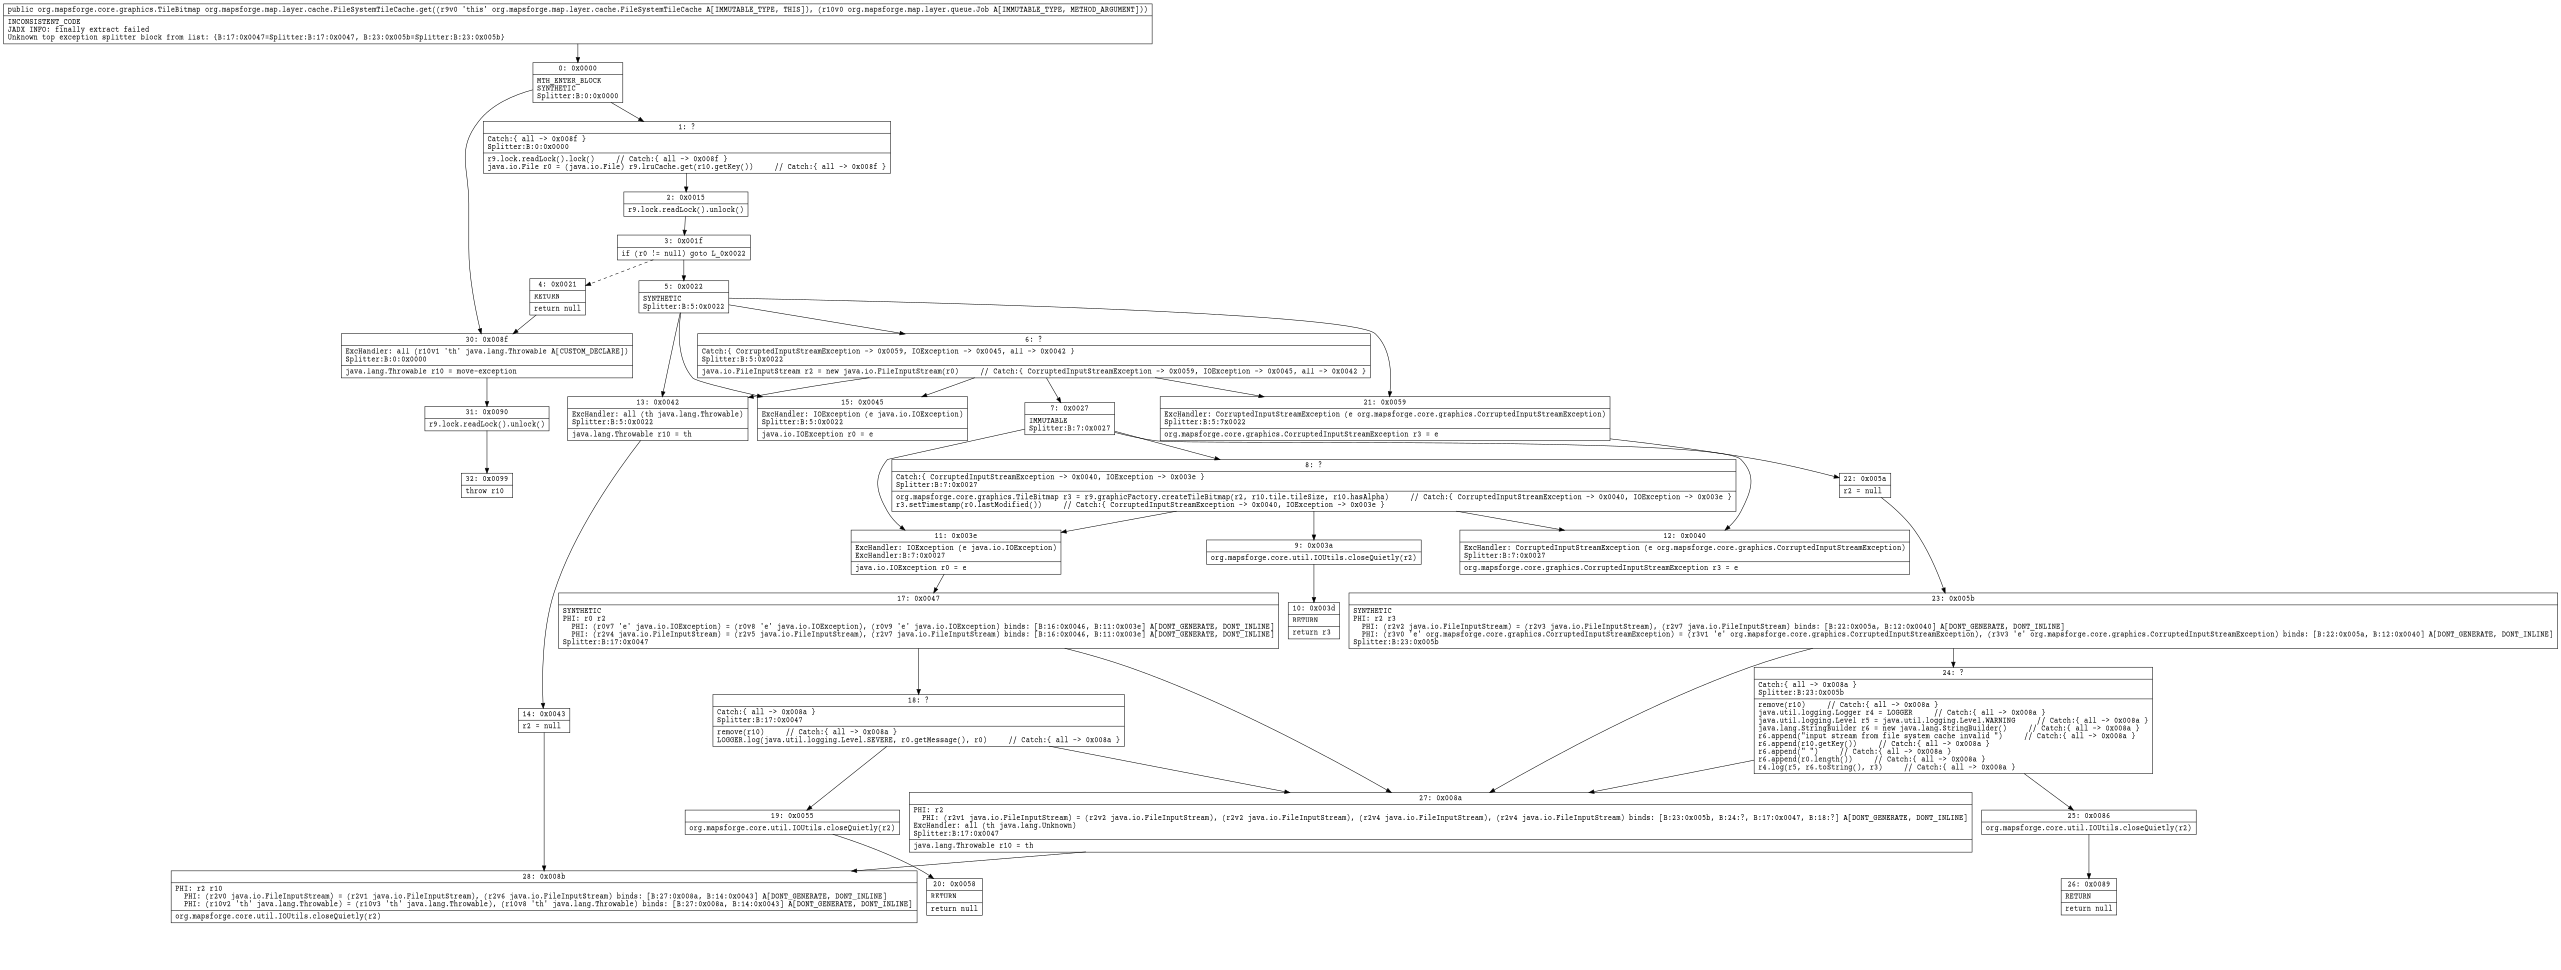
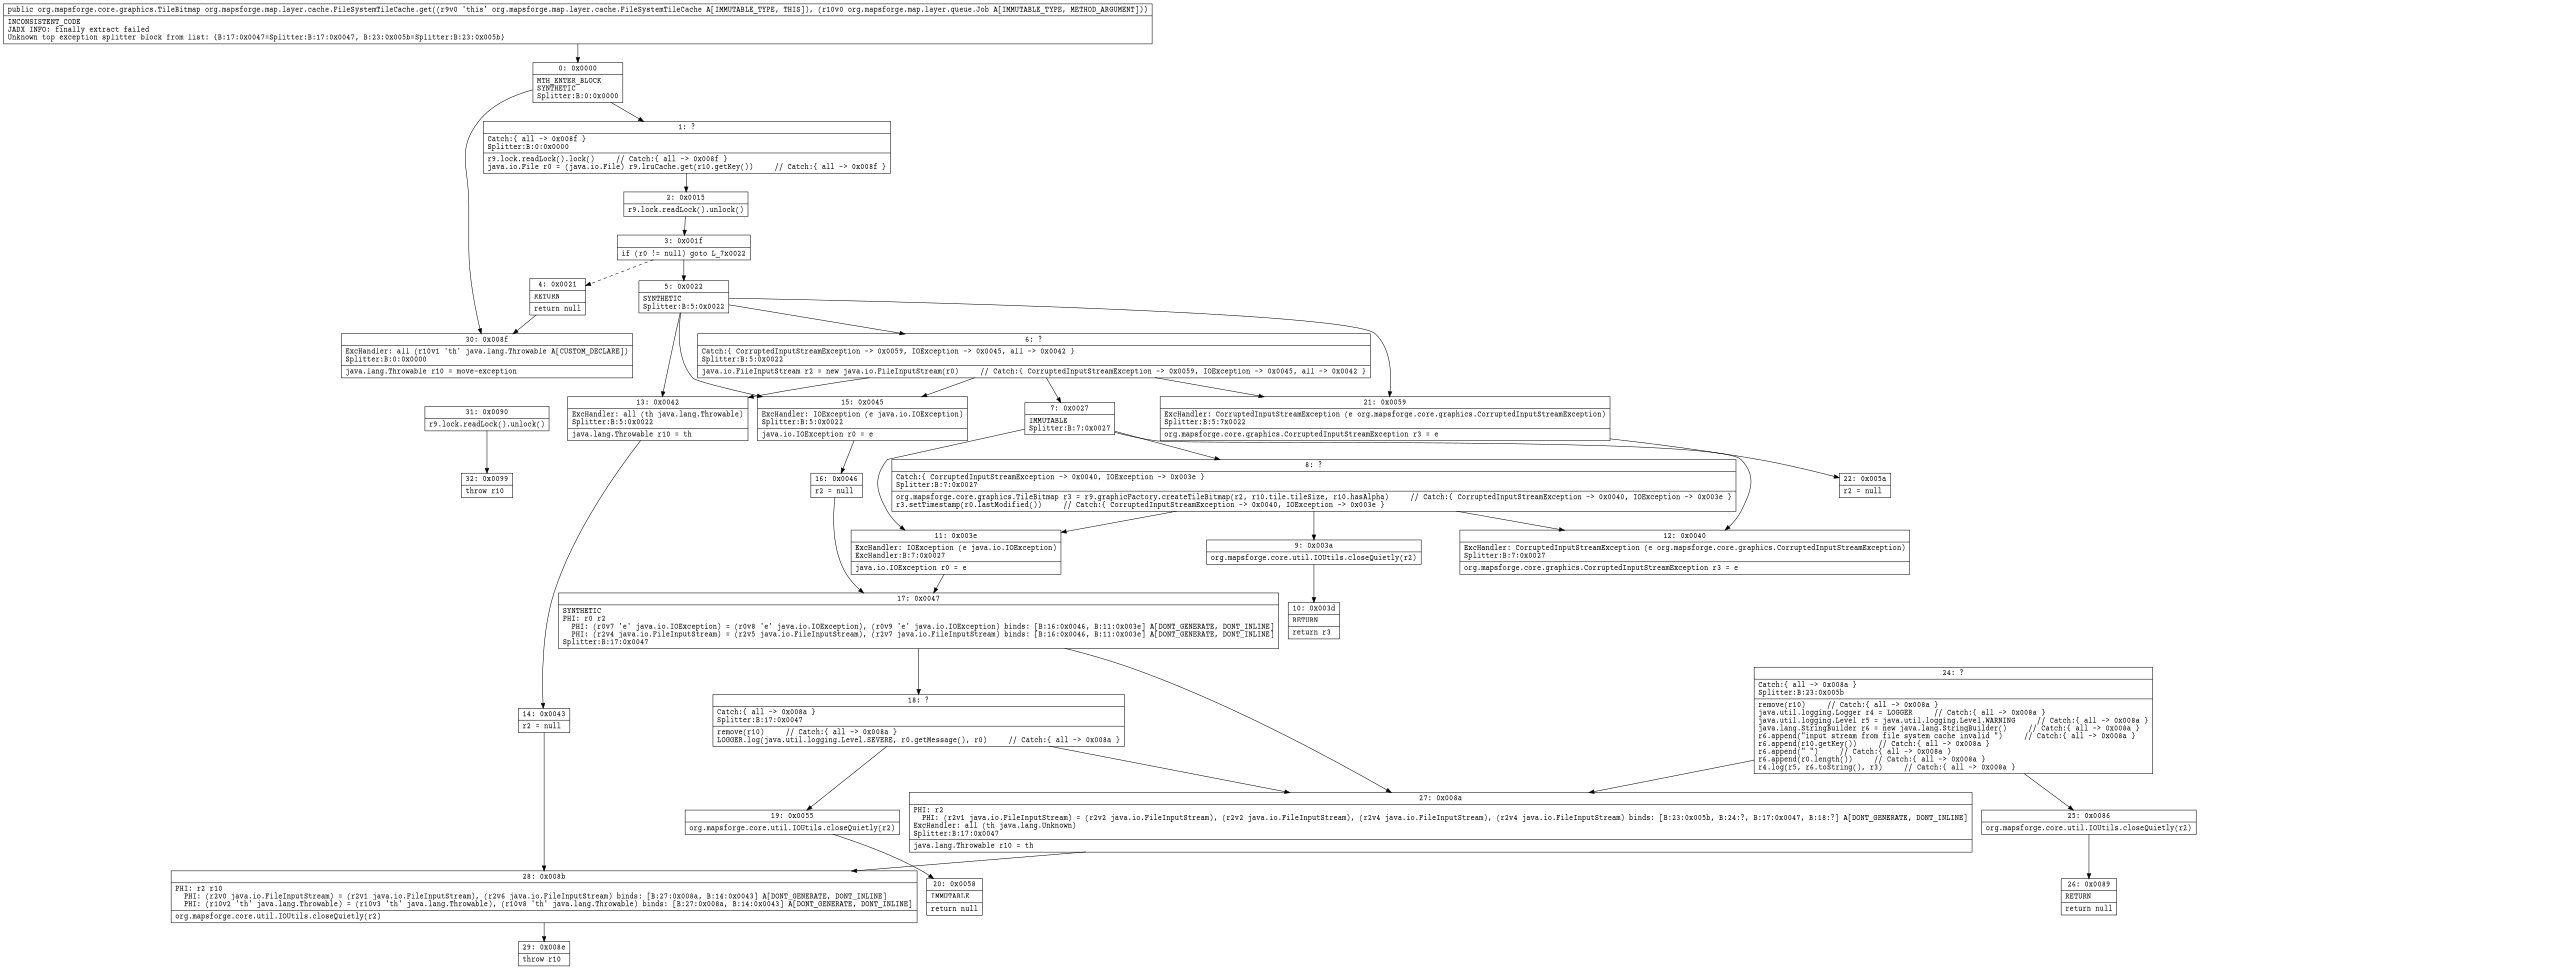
node "3: 0x001f": text "if (r0 != null) goto L_0x0022" -> "if (r0 != null) goto L_7x0022"
edge "30: 0x008f" -> "31: 0x0090": removed
node "16: 0x0046": added
node "23: 0x005b": removed
node "20: 0x0058": text "RETURN" -> "IMMUTABLE"
node "29: 0x008e": added
